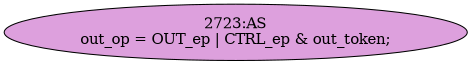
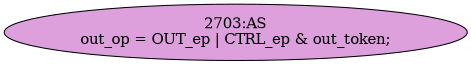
node "2723:AS out_op = OUT_ep | CTRL_ep & out_token;": label "2723:AS out_op = OUT_ep | CTRL_ep & out_token;" -> "2703:AS out_op = OUT_ep | CTRL_ep & out_token;"
